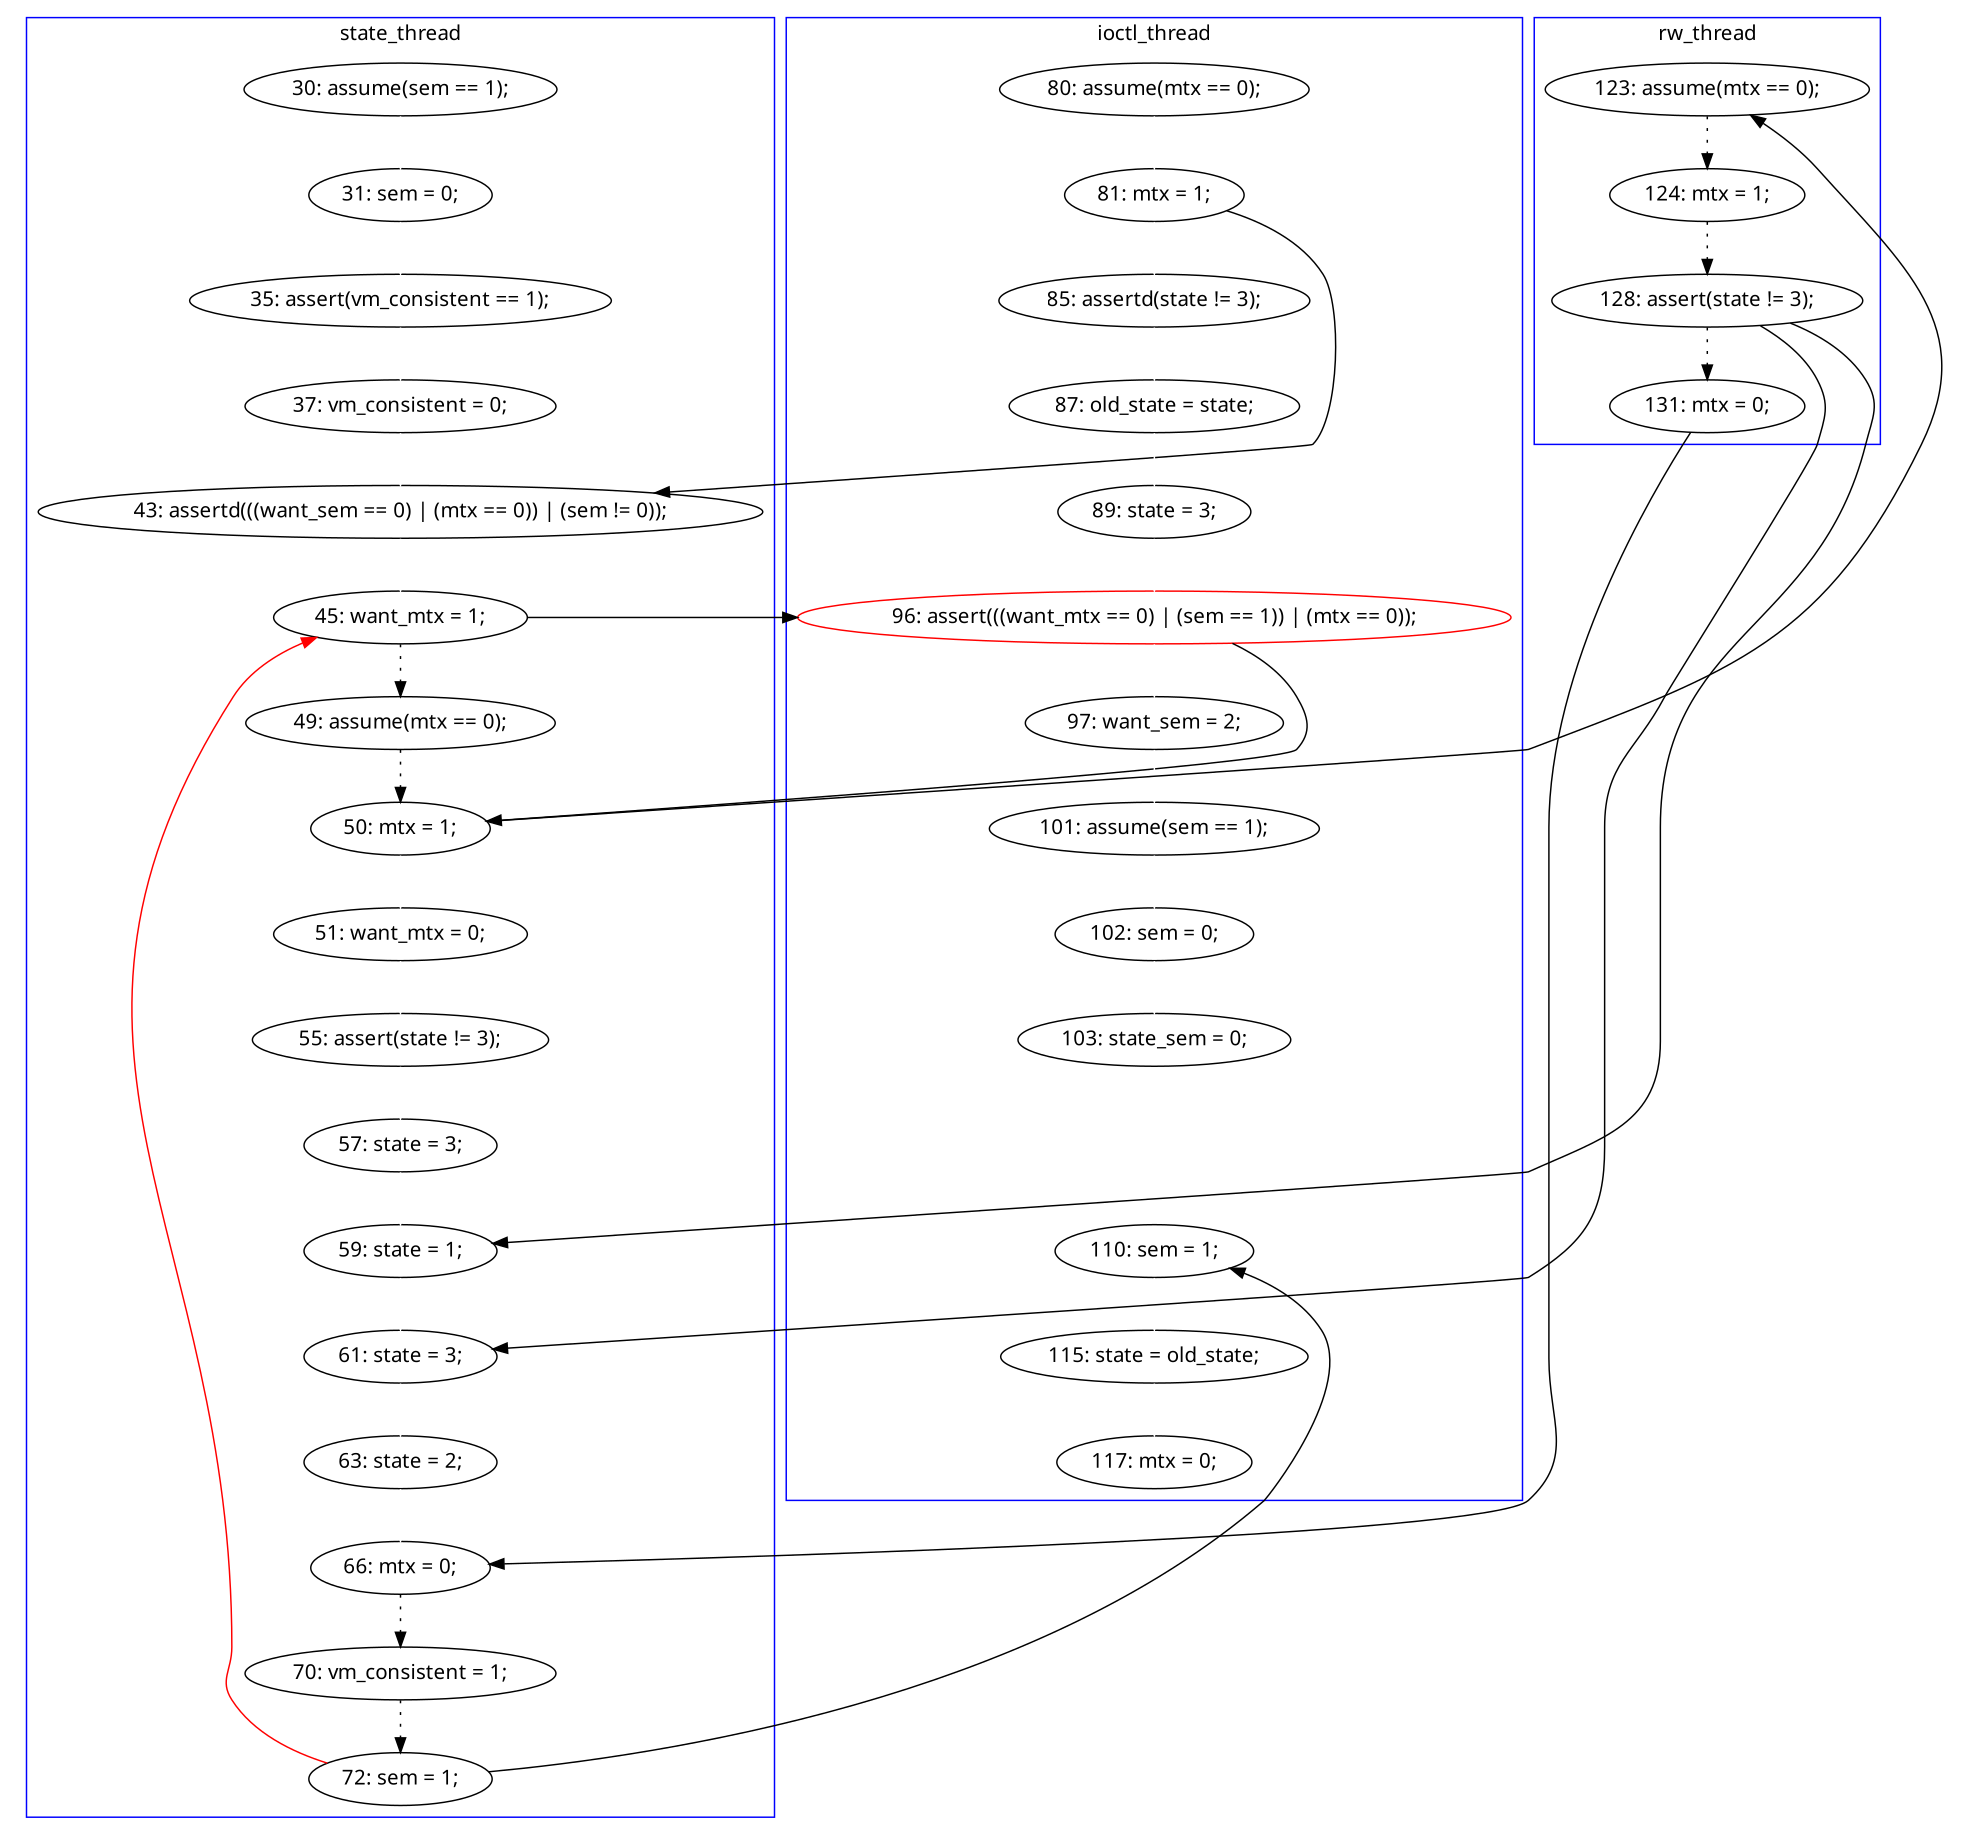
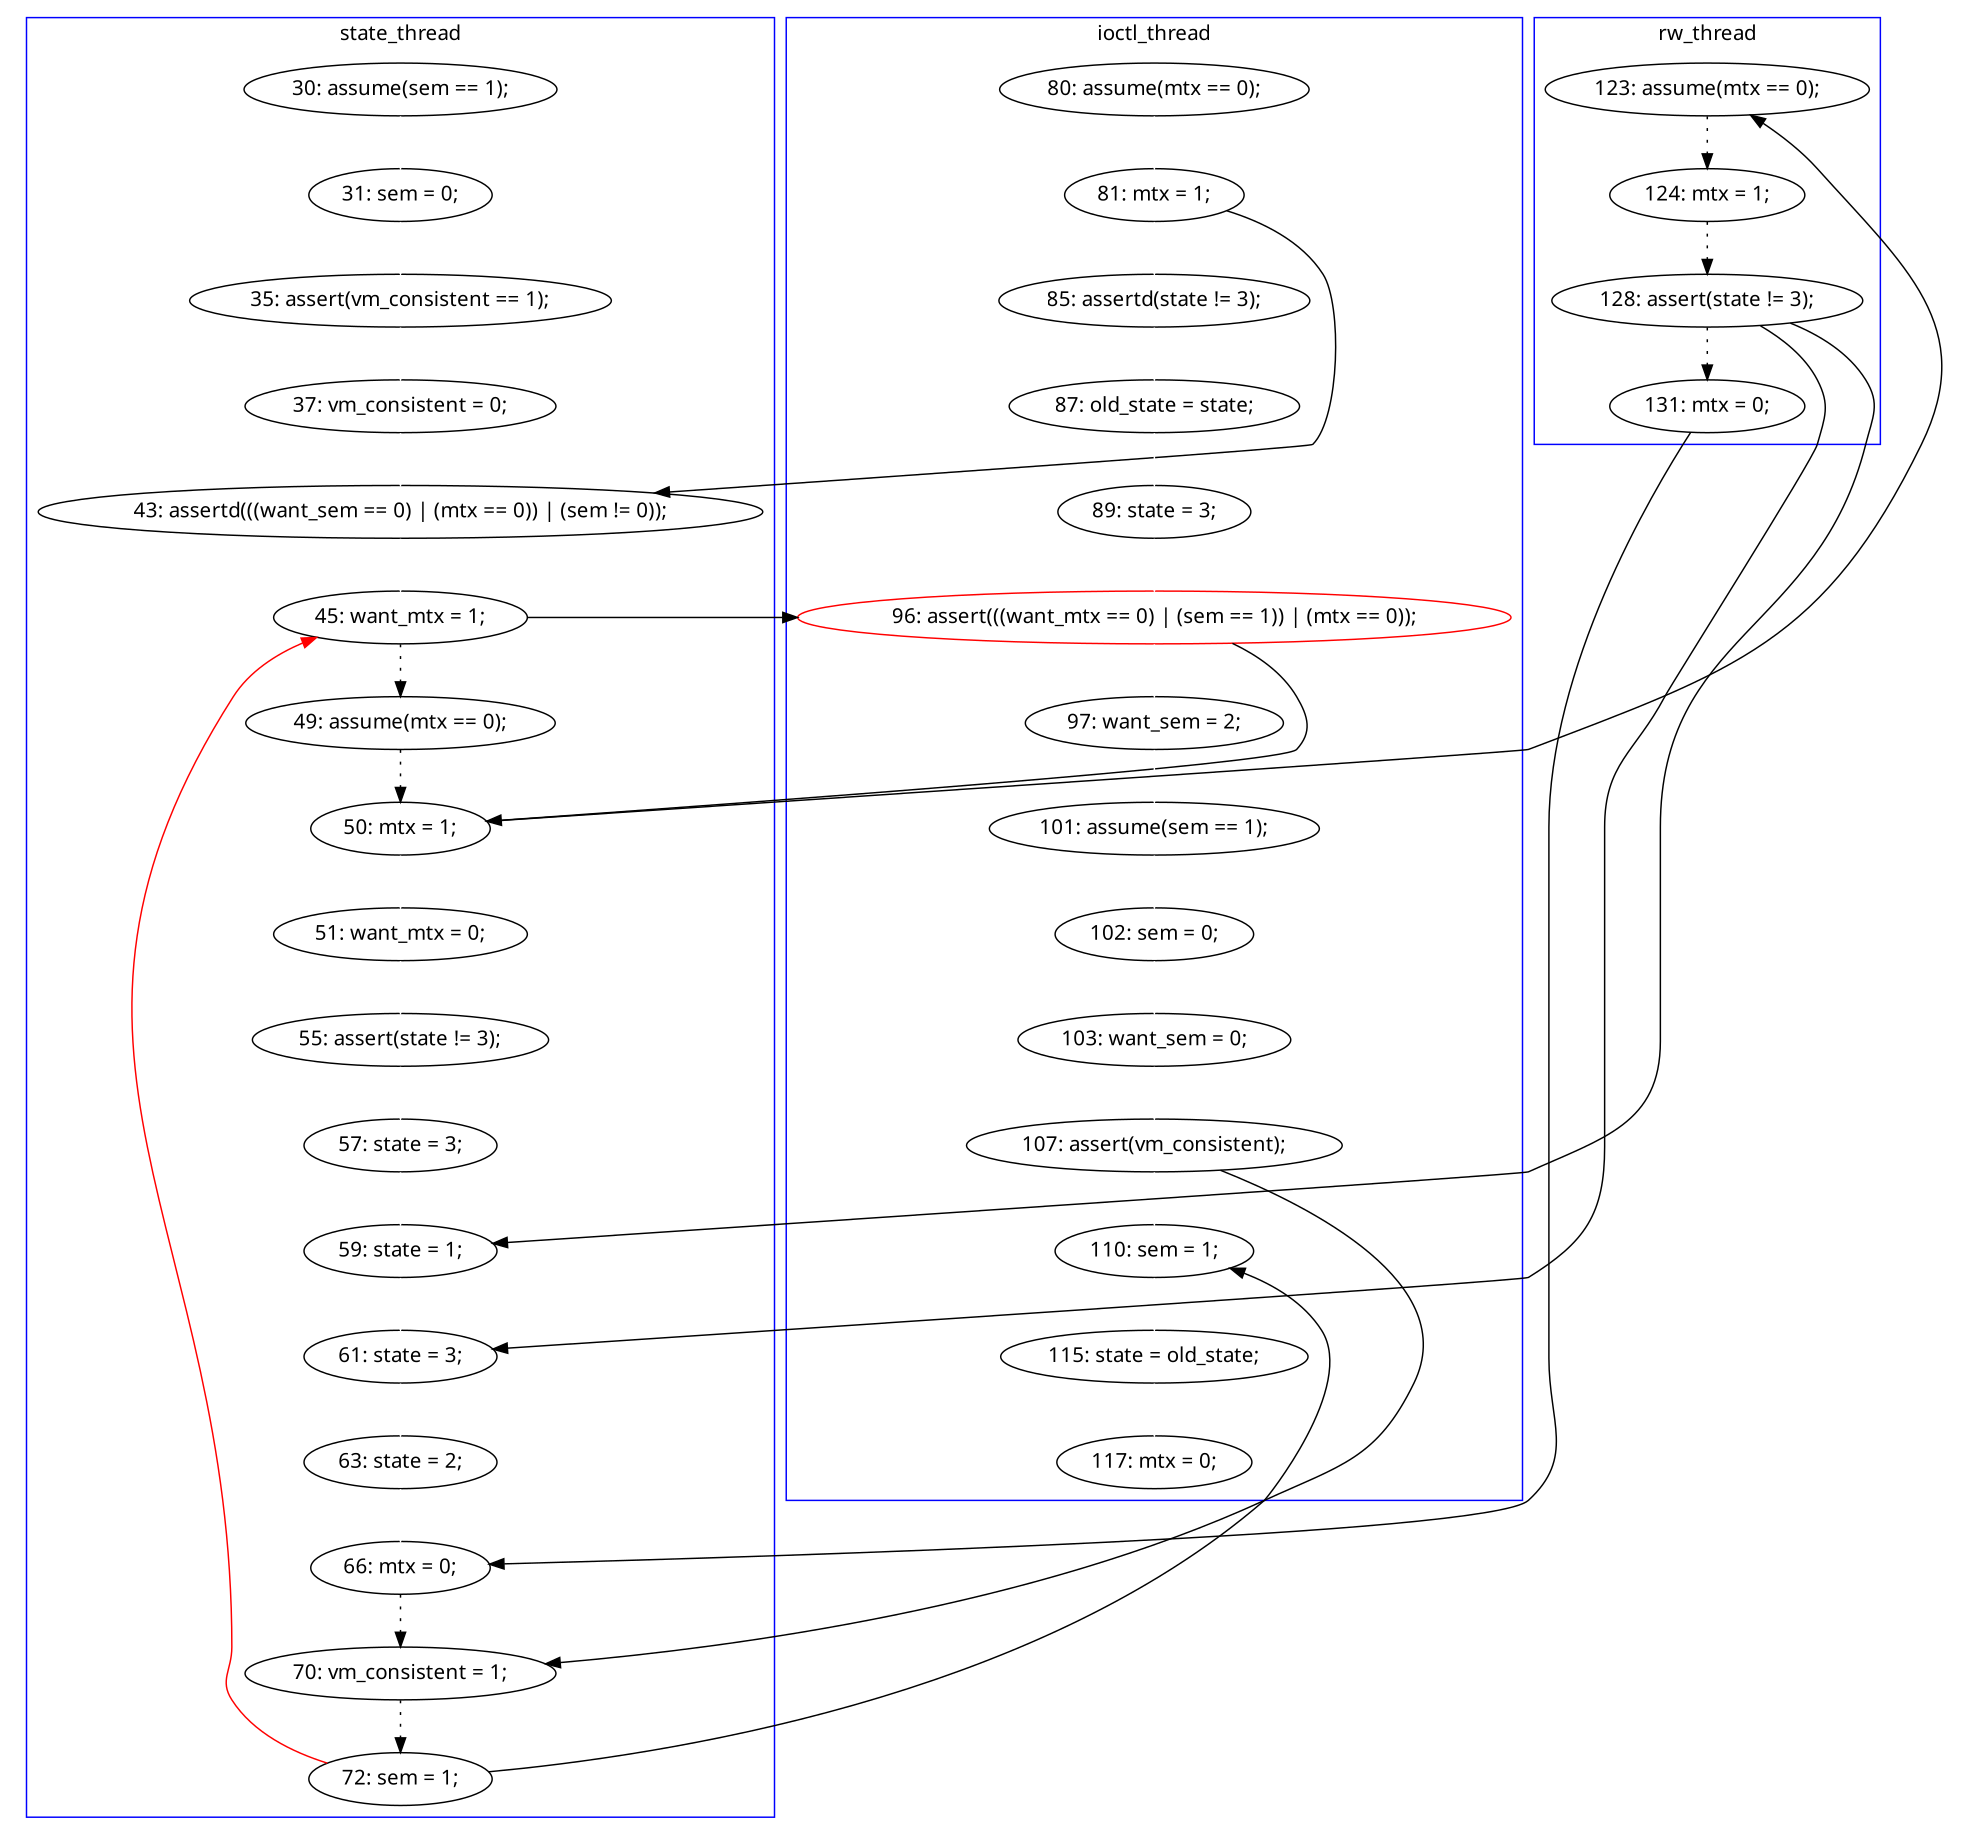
node "103: state_sem = 0;": label "103: state_sem = 0;" -> "103: want_sem = 0;"
node "107: assert(vm_consistent);": added
